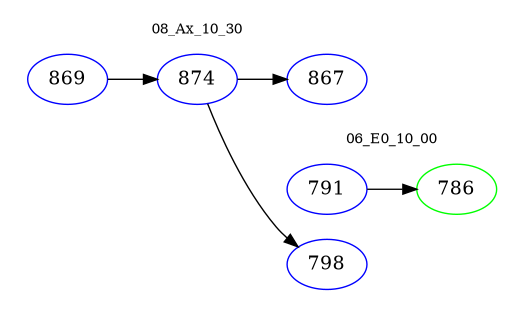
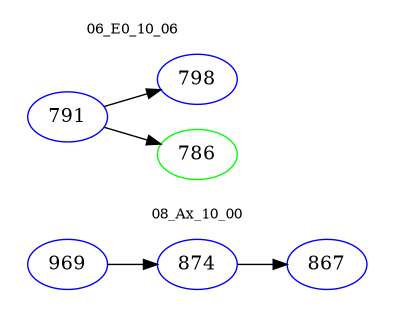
cluster "08_Ax_10_30": label "08_Ax_10_30" -> "08_Ax_10_00"
node "869": label "869" -> "969"
cluster "06_E0_10_00": label "06_E0_10_00" -> "06_E0_10_06"
edge "874" -> "798": now "791" -> "798"
